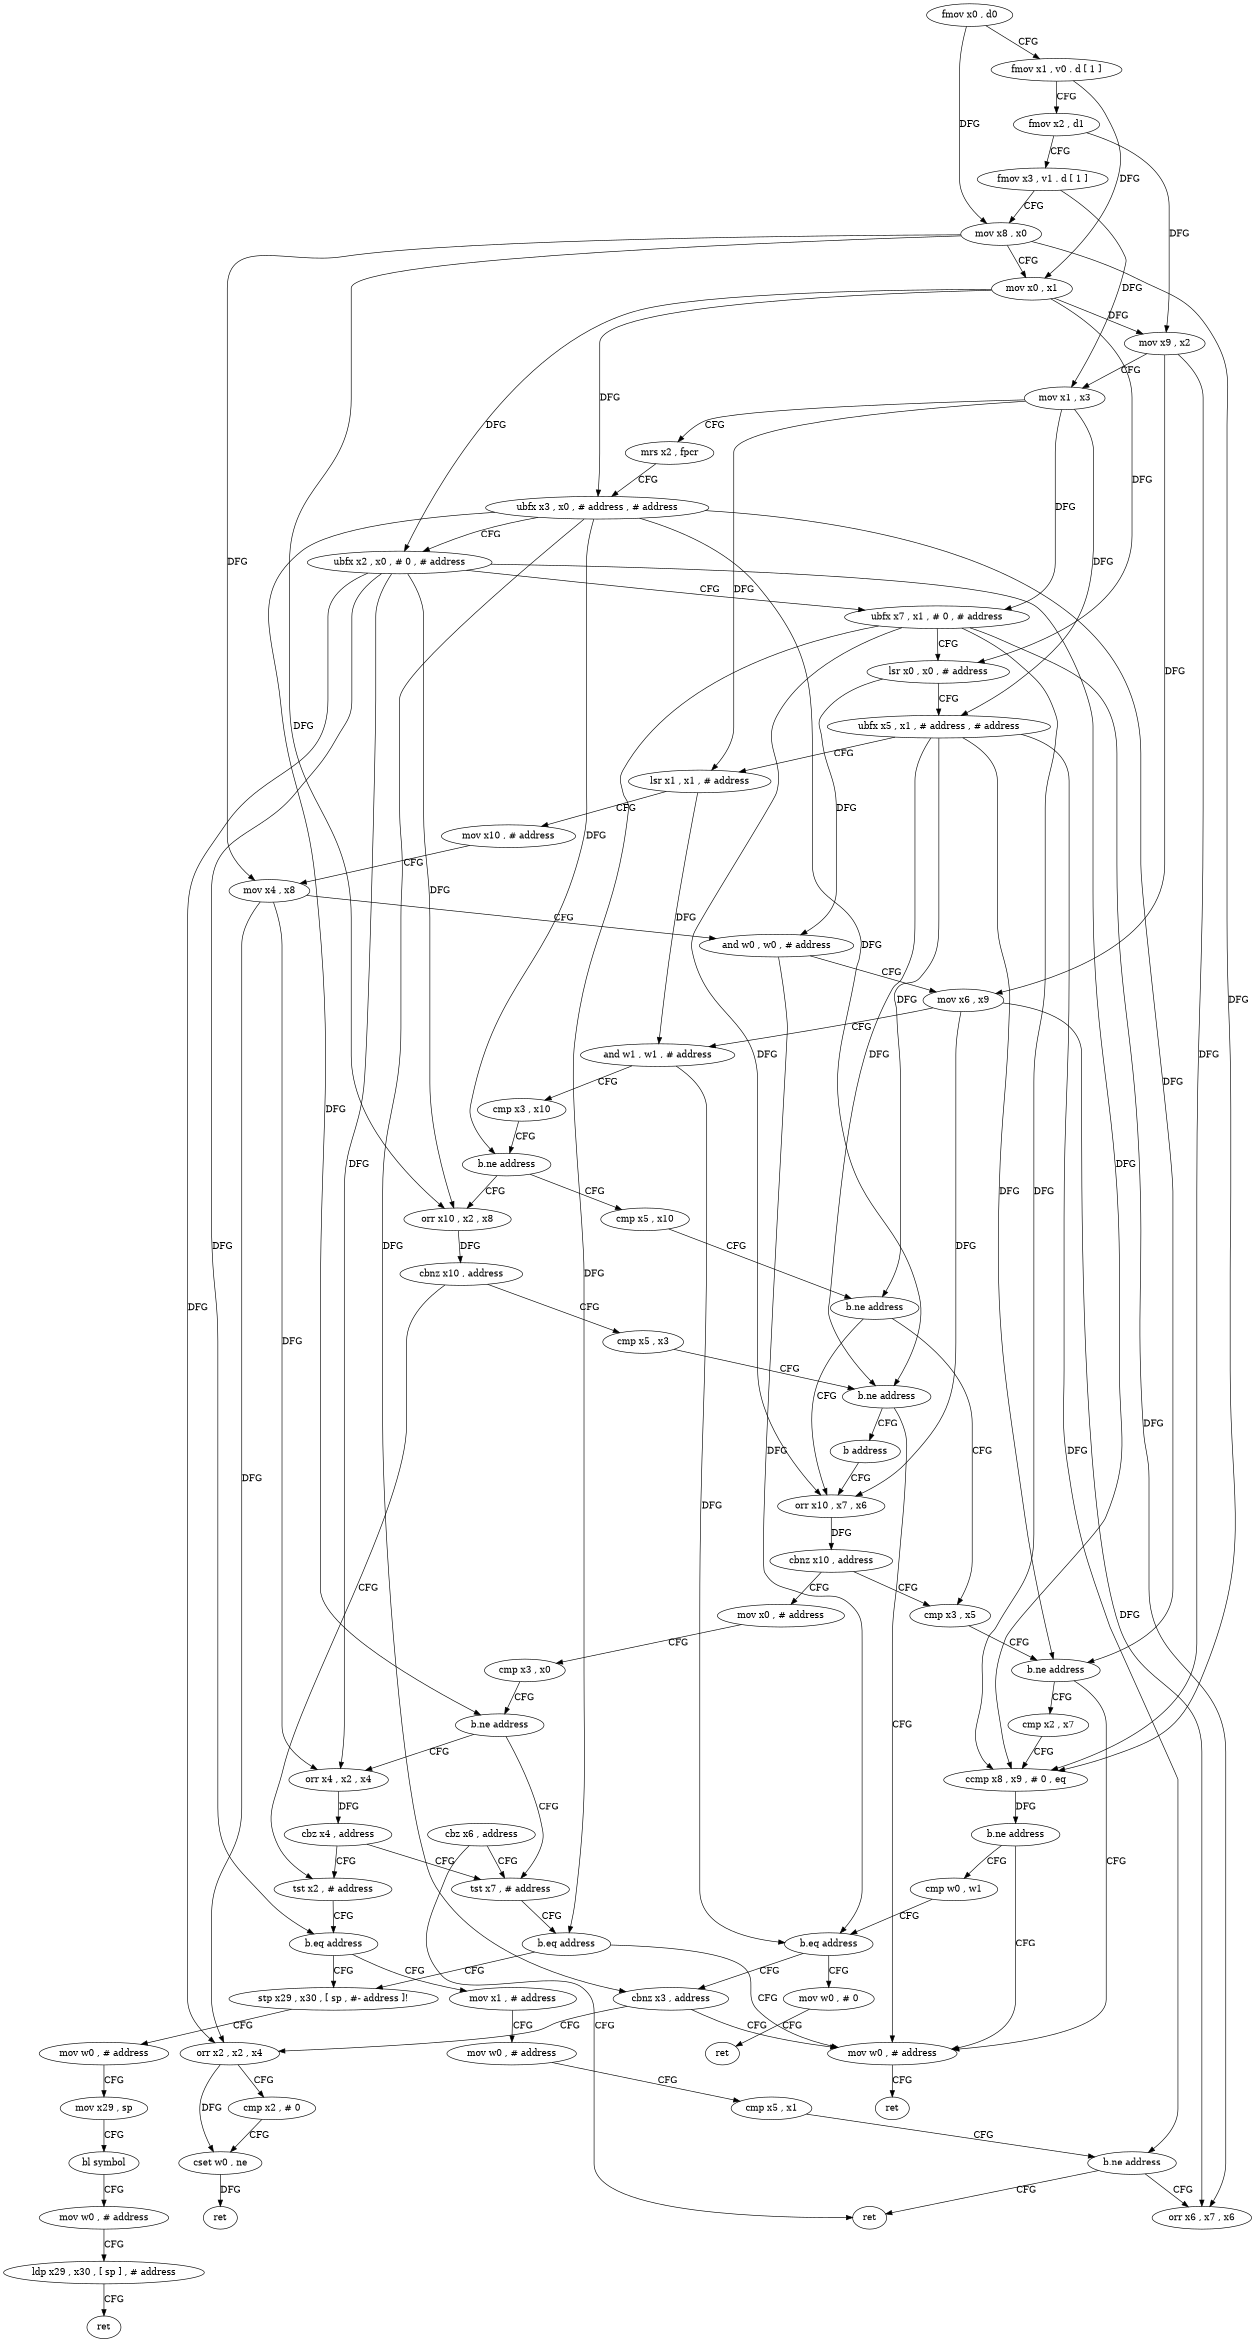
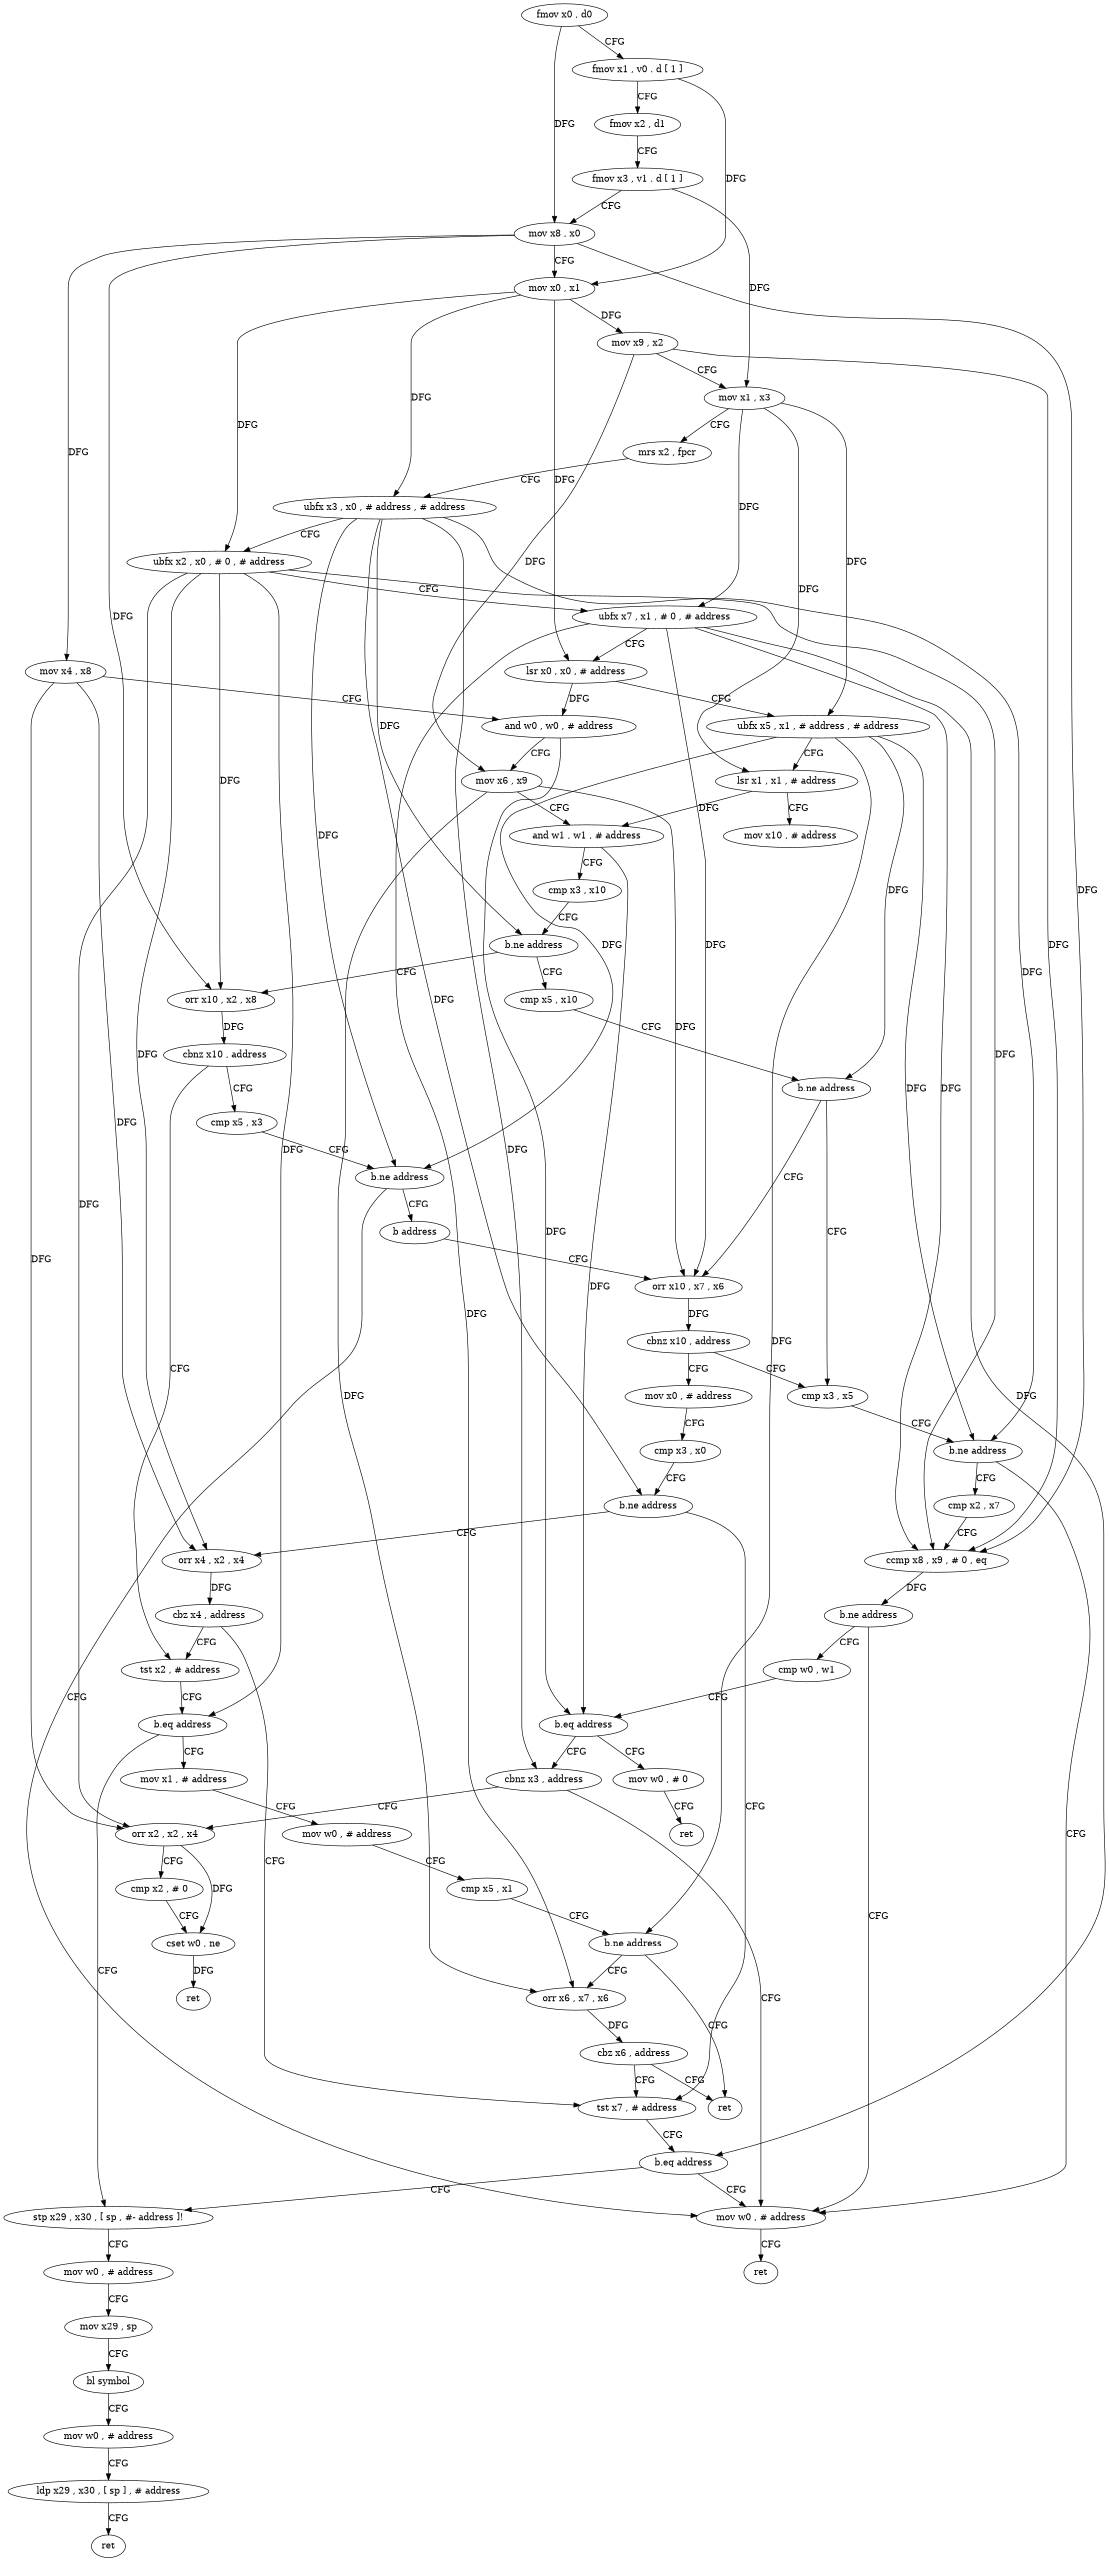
edge "fmov x2 , d1" -> "mov x9 , x2": removed, label "DFG"
edge "mov x10 , # address" -> "mov x4 , x8": removed, label "CFG"
edge "orr x6 , x7 , x6" -> "cbz x6 , address": added, label "DFG"
